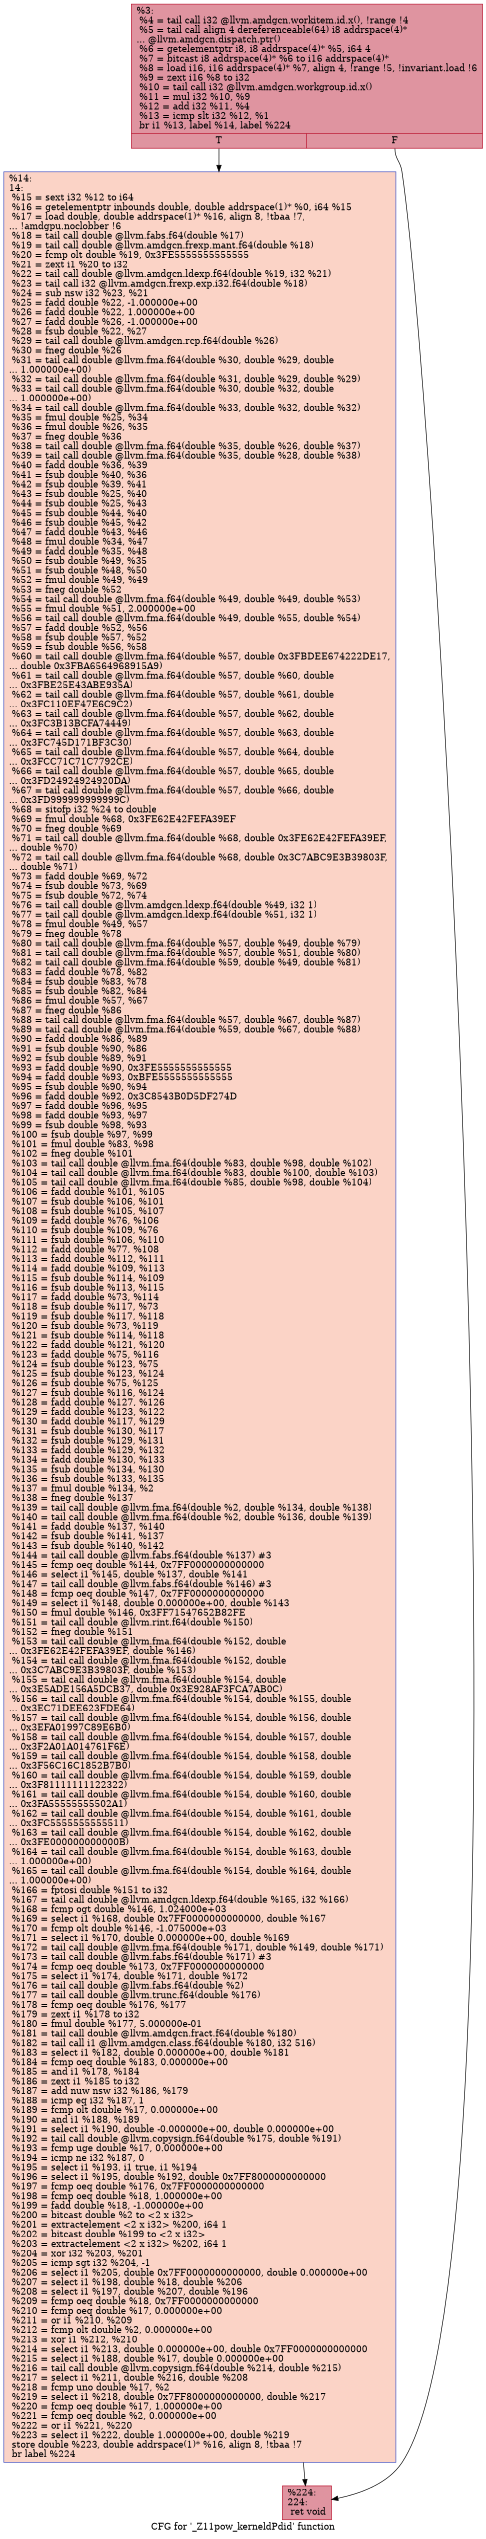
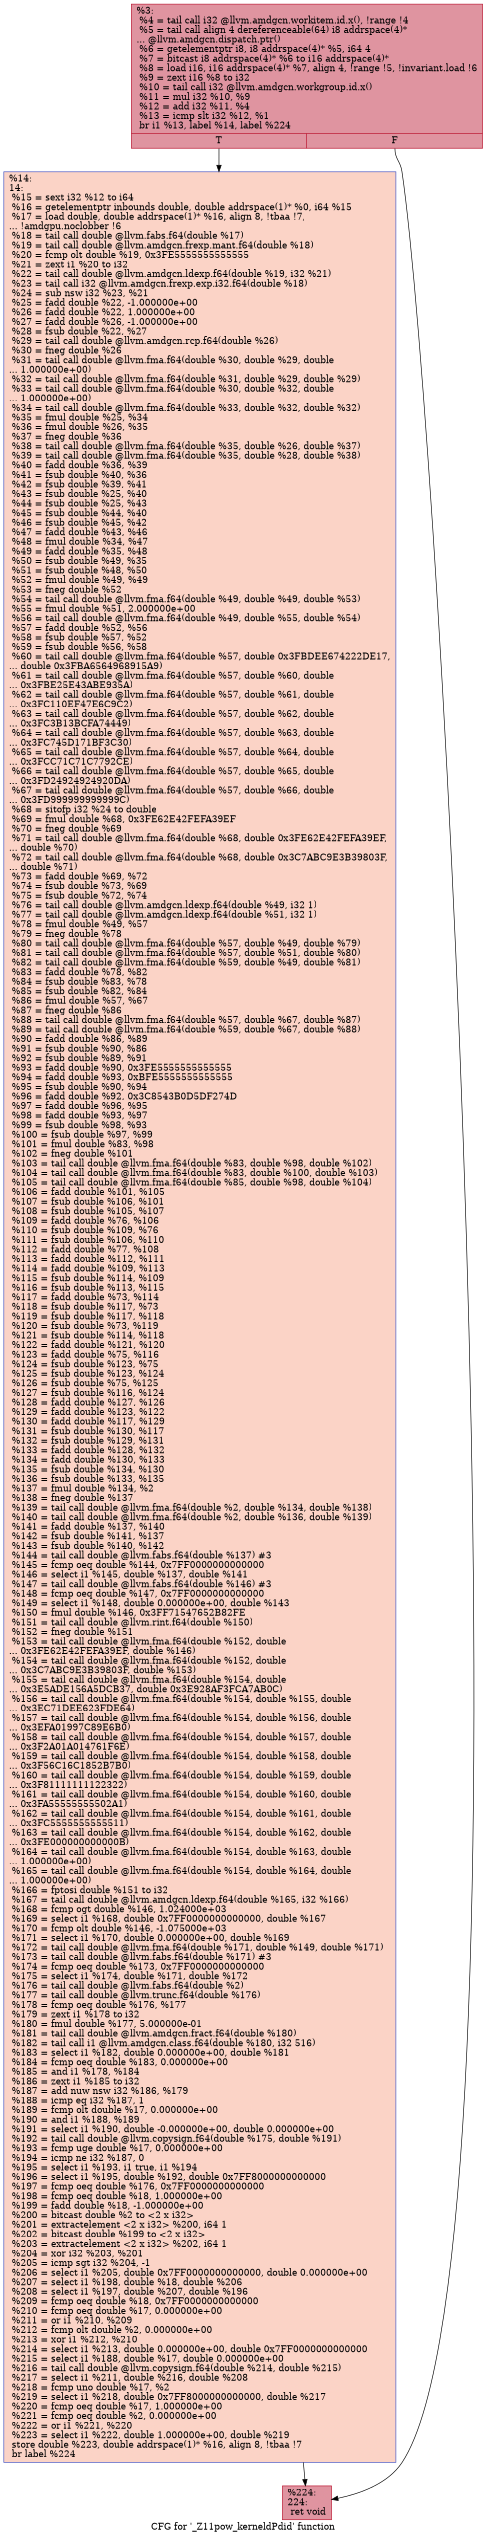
node "%14:": text "%133 = fadd double %129, %132" -> "%133 = fadd double %128, %132"
